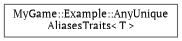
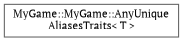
node "MyGame::Example::AnyUnique AliasesTraits< T >": label "MyGame::Example::AnyUnique AliasesTraits< T >" -> "MyGame::MyGame::AnyUnique AliasesTraits< T >"
